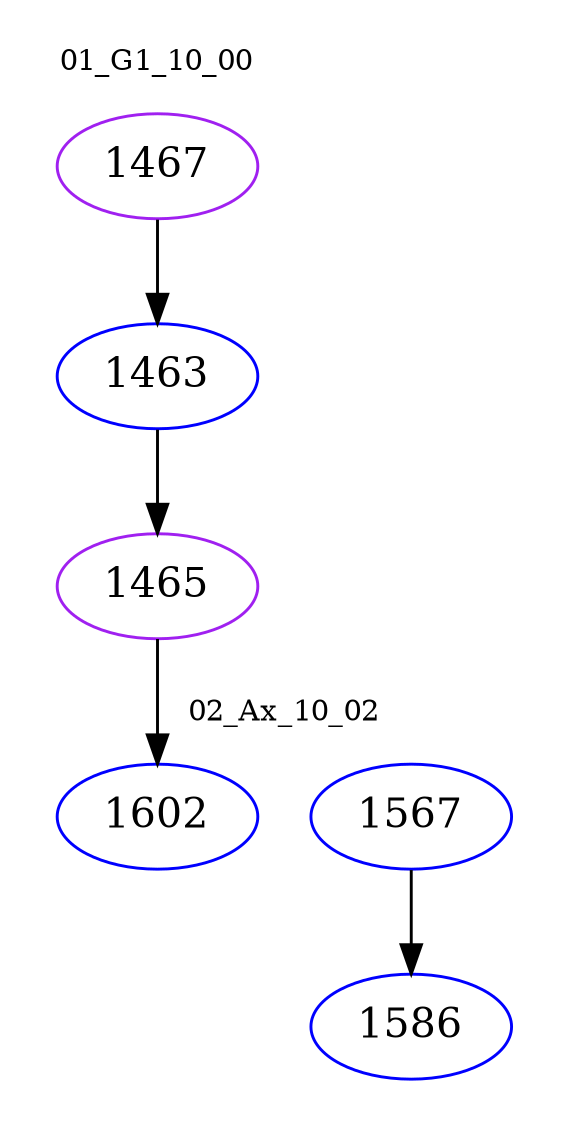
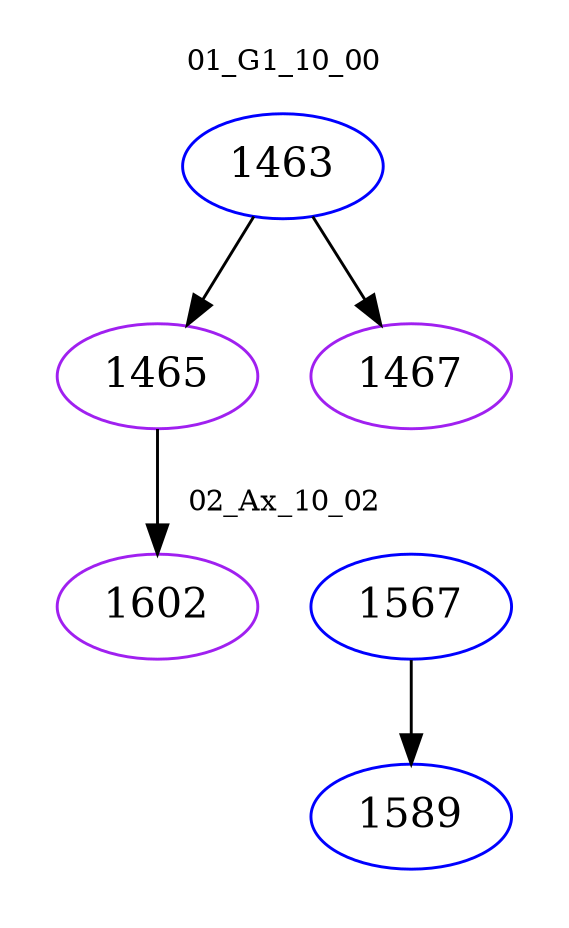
edge "1467" -> "1463": reversed
node "1602": color blue -> purple
node "1586": label "1586" -> "1589"
